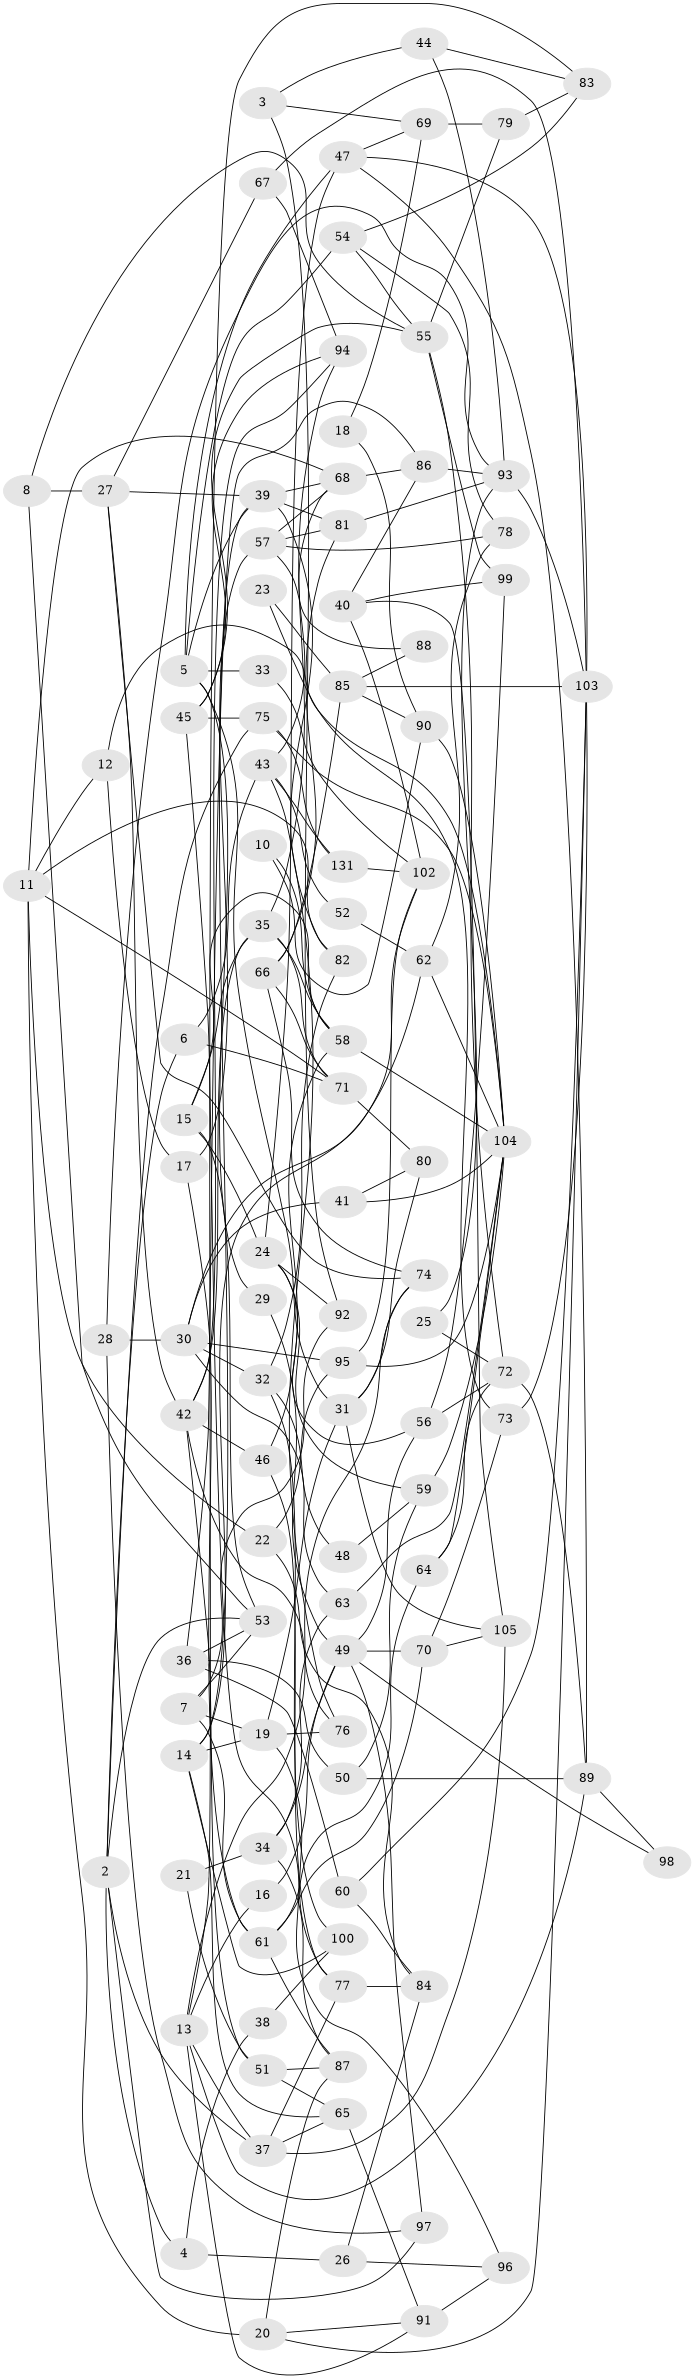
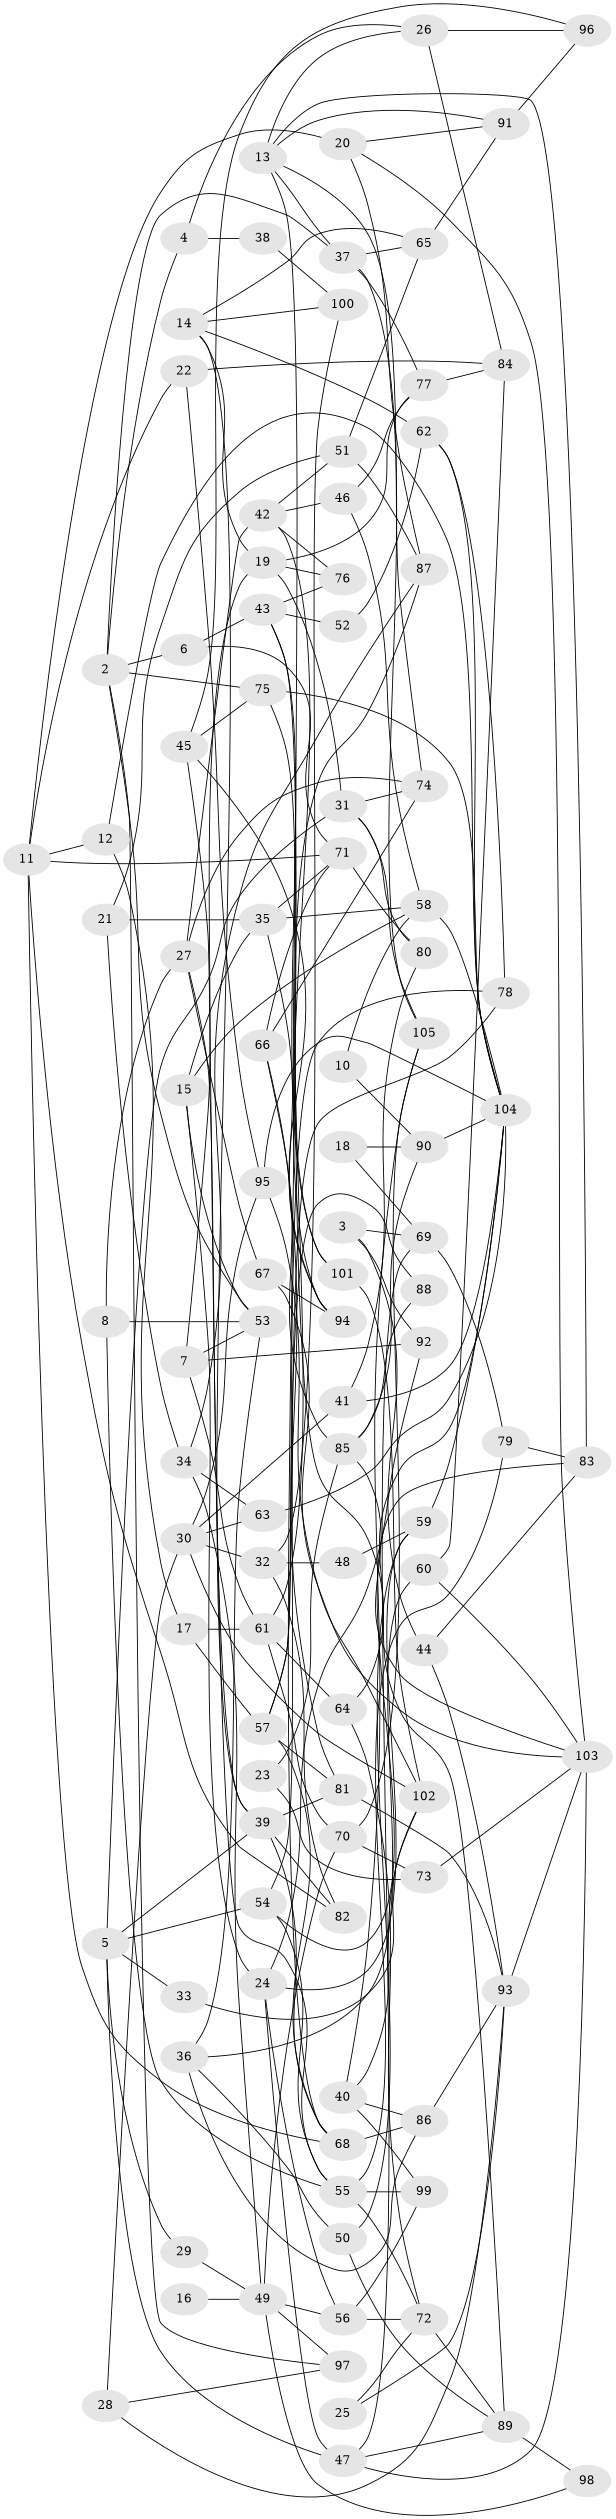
node "131": label "131" -> "101"
edge "35" -- "42": now "35" -- "21"
edge "16" -- "13": now "26" -- "13"
